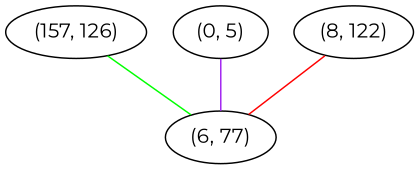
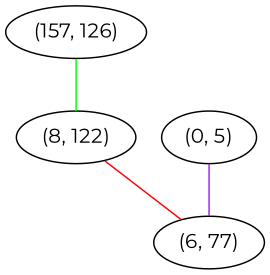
edge "(157, 126)" -- "(6, 77)": now "(157, 126)" -- "(8, 122)"
